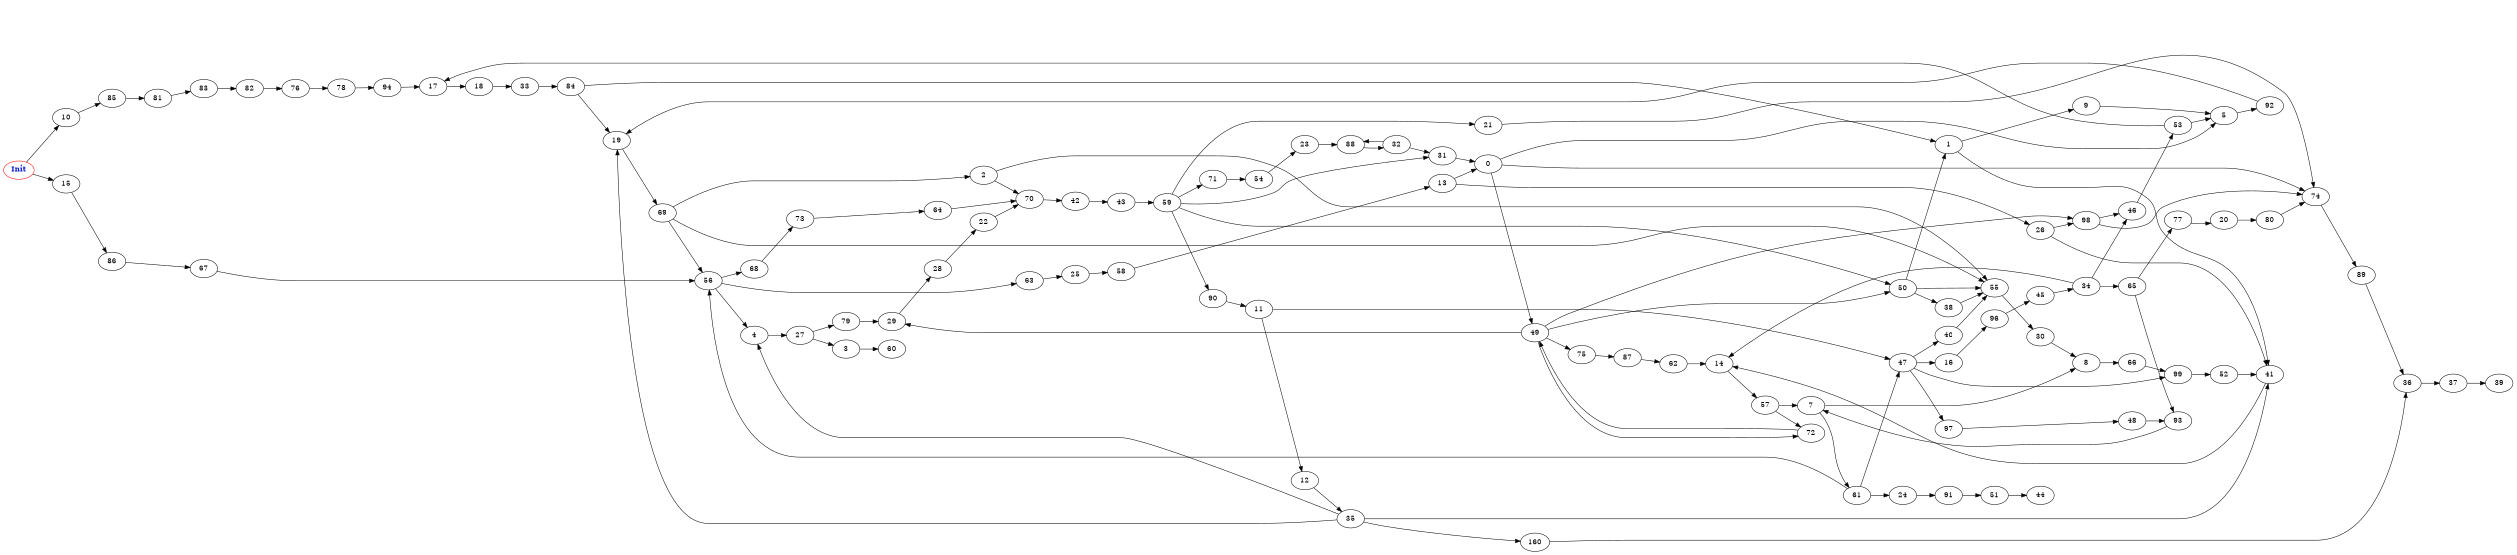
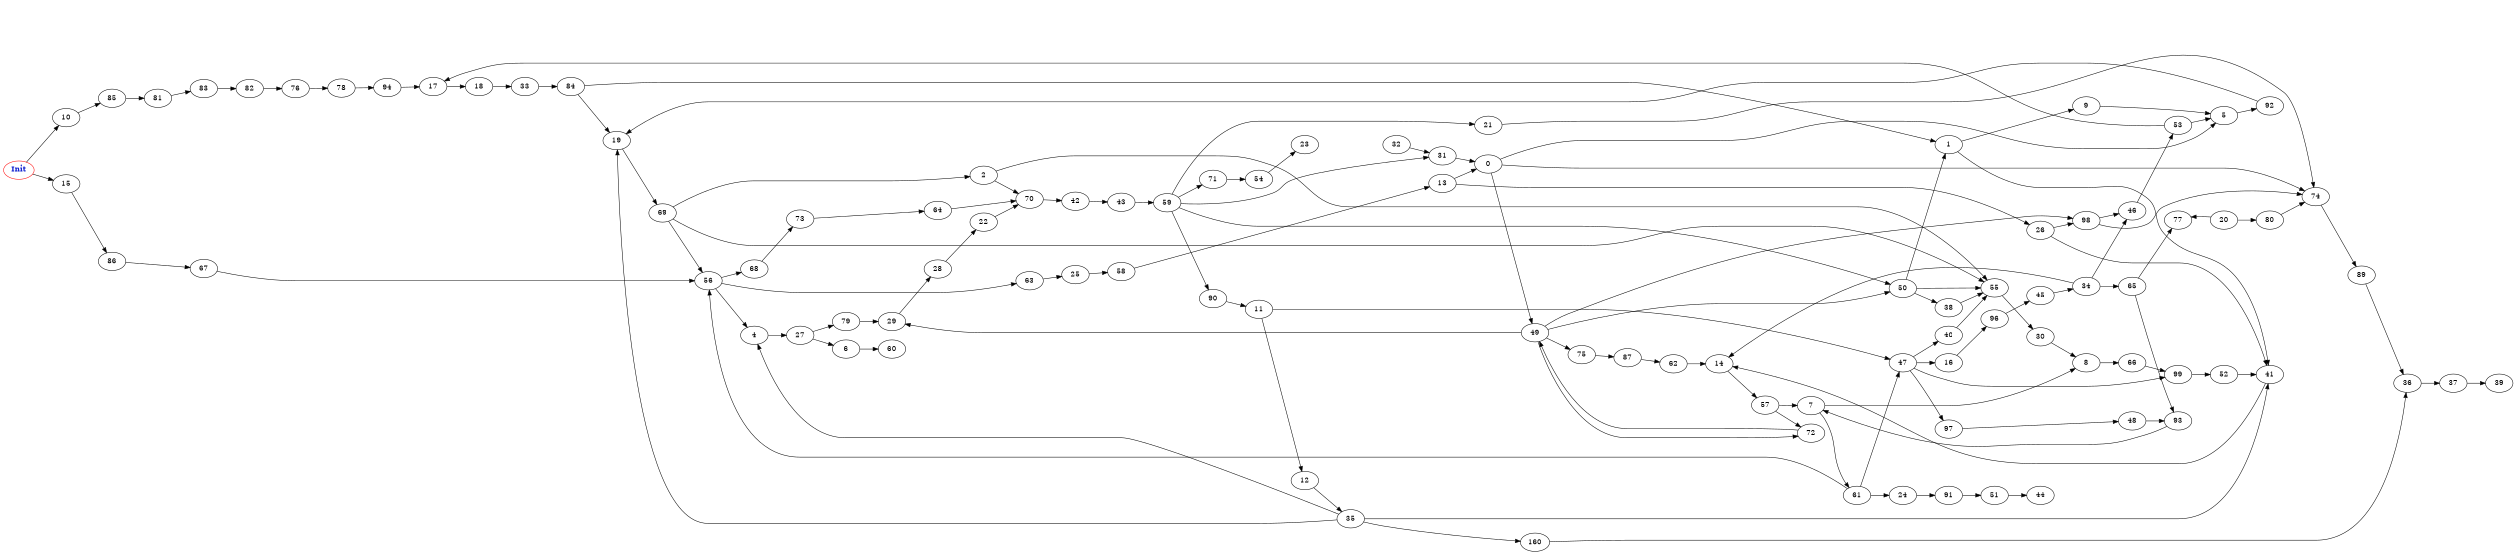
node "88": removed
edge "77" -> "20": reversed
node "3": label "3" -> "6"
